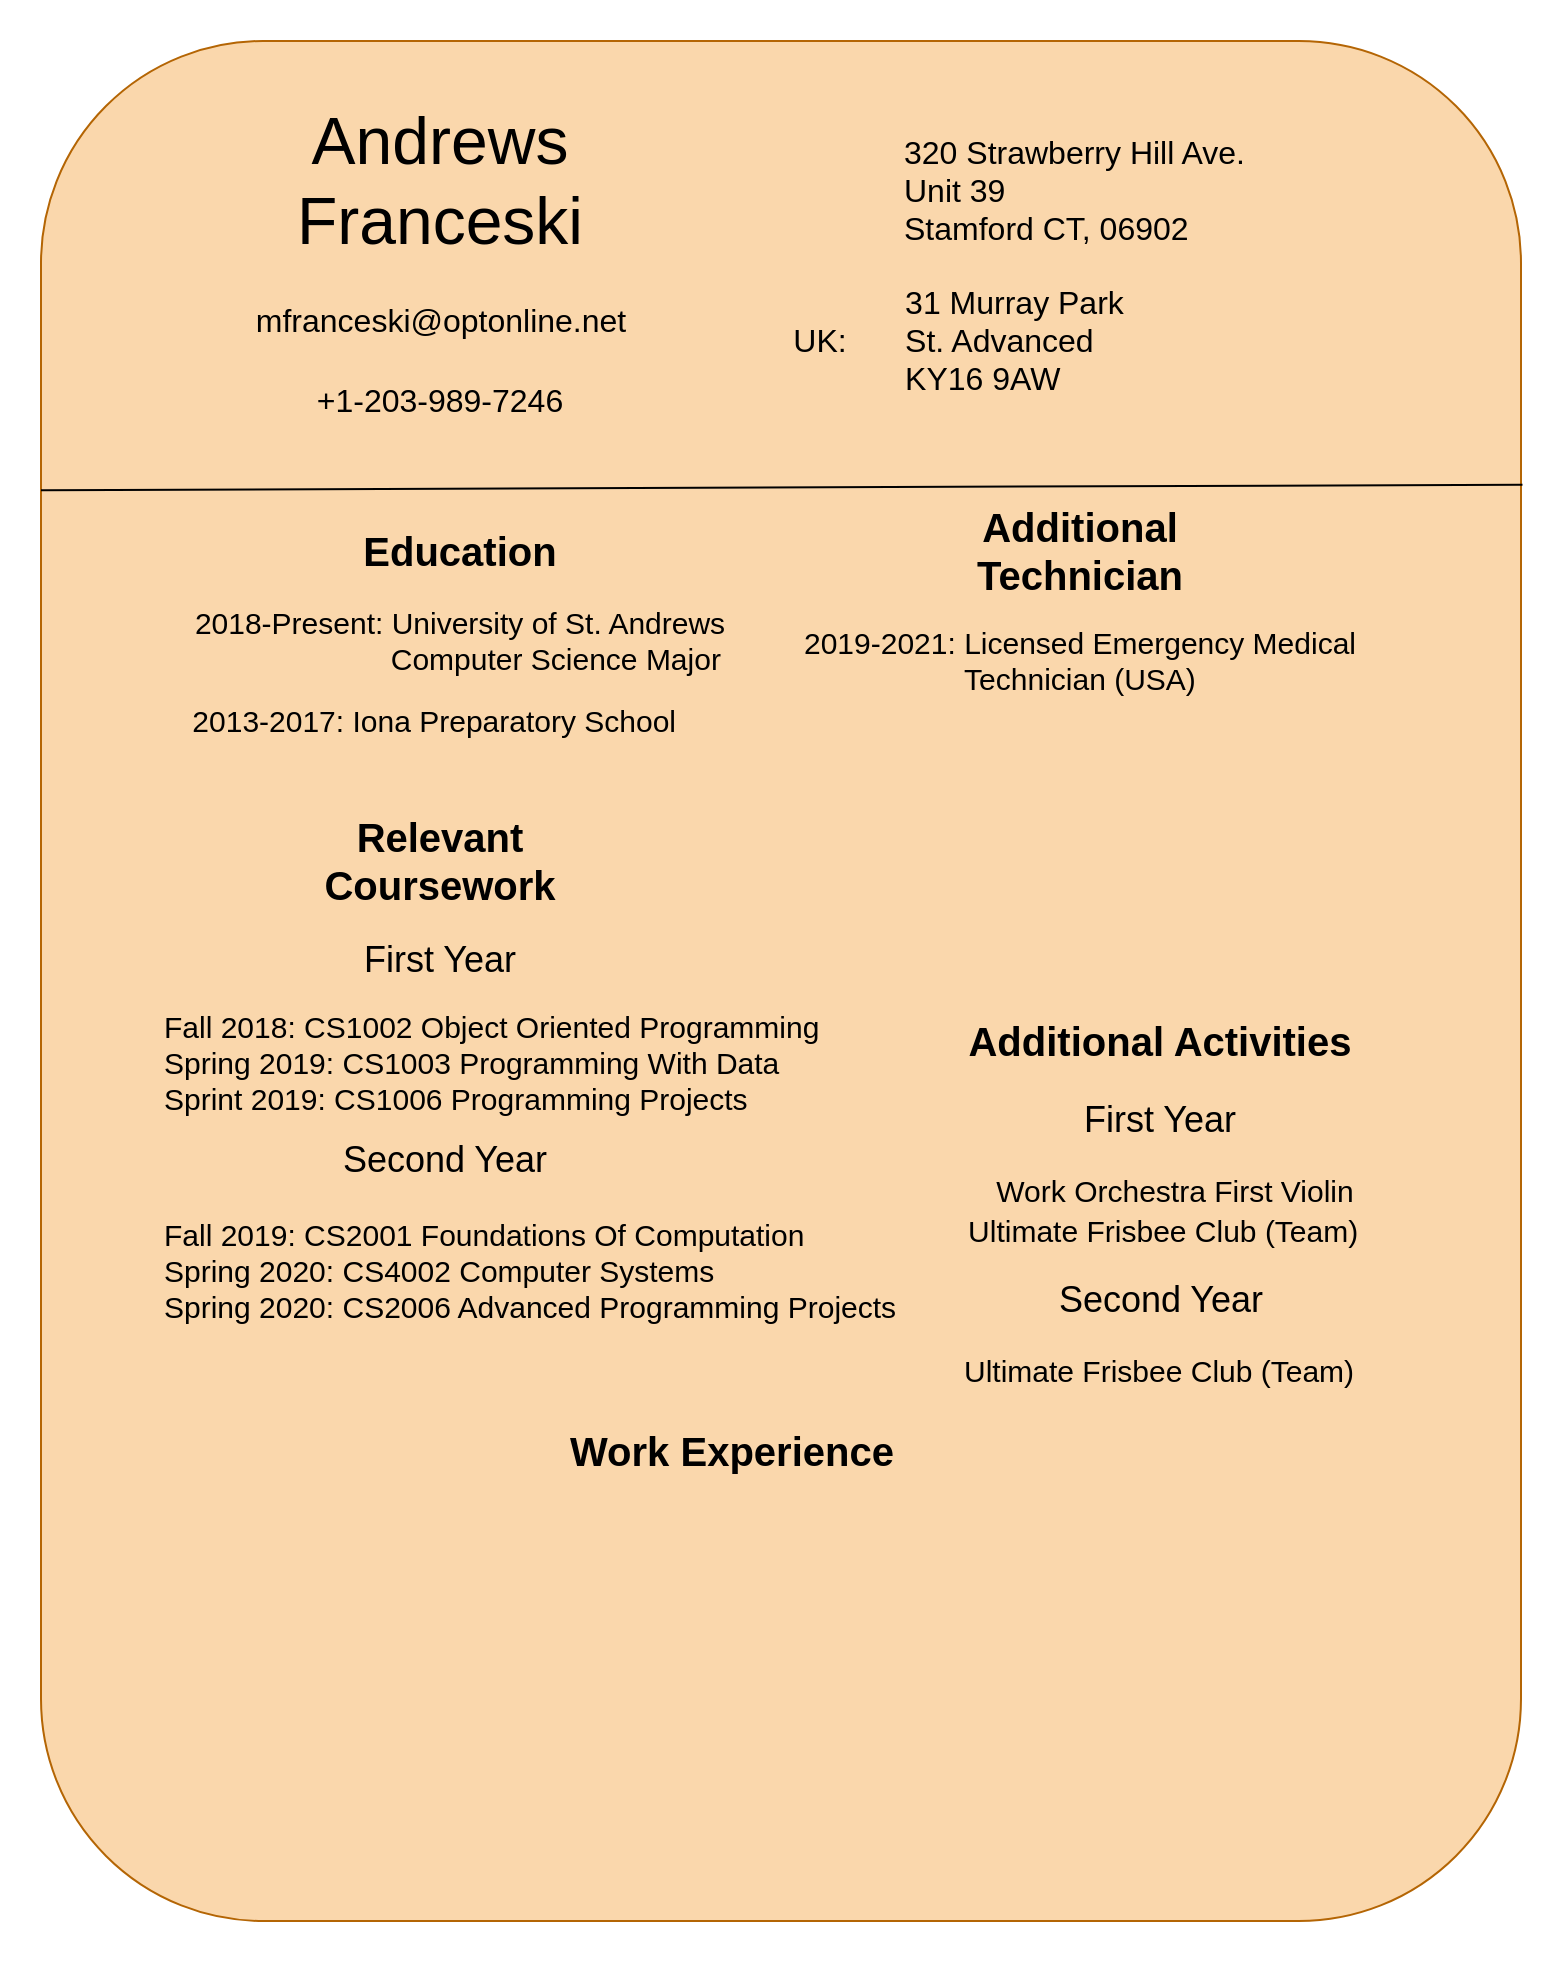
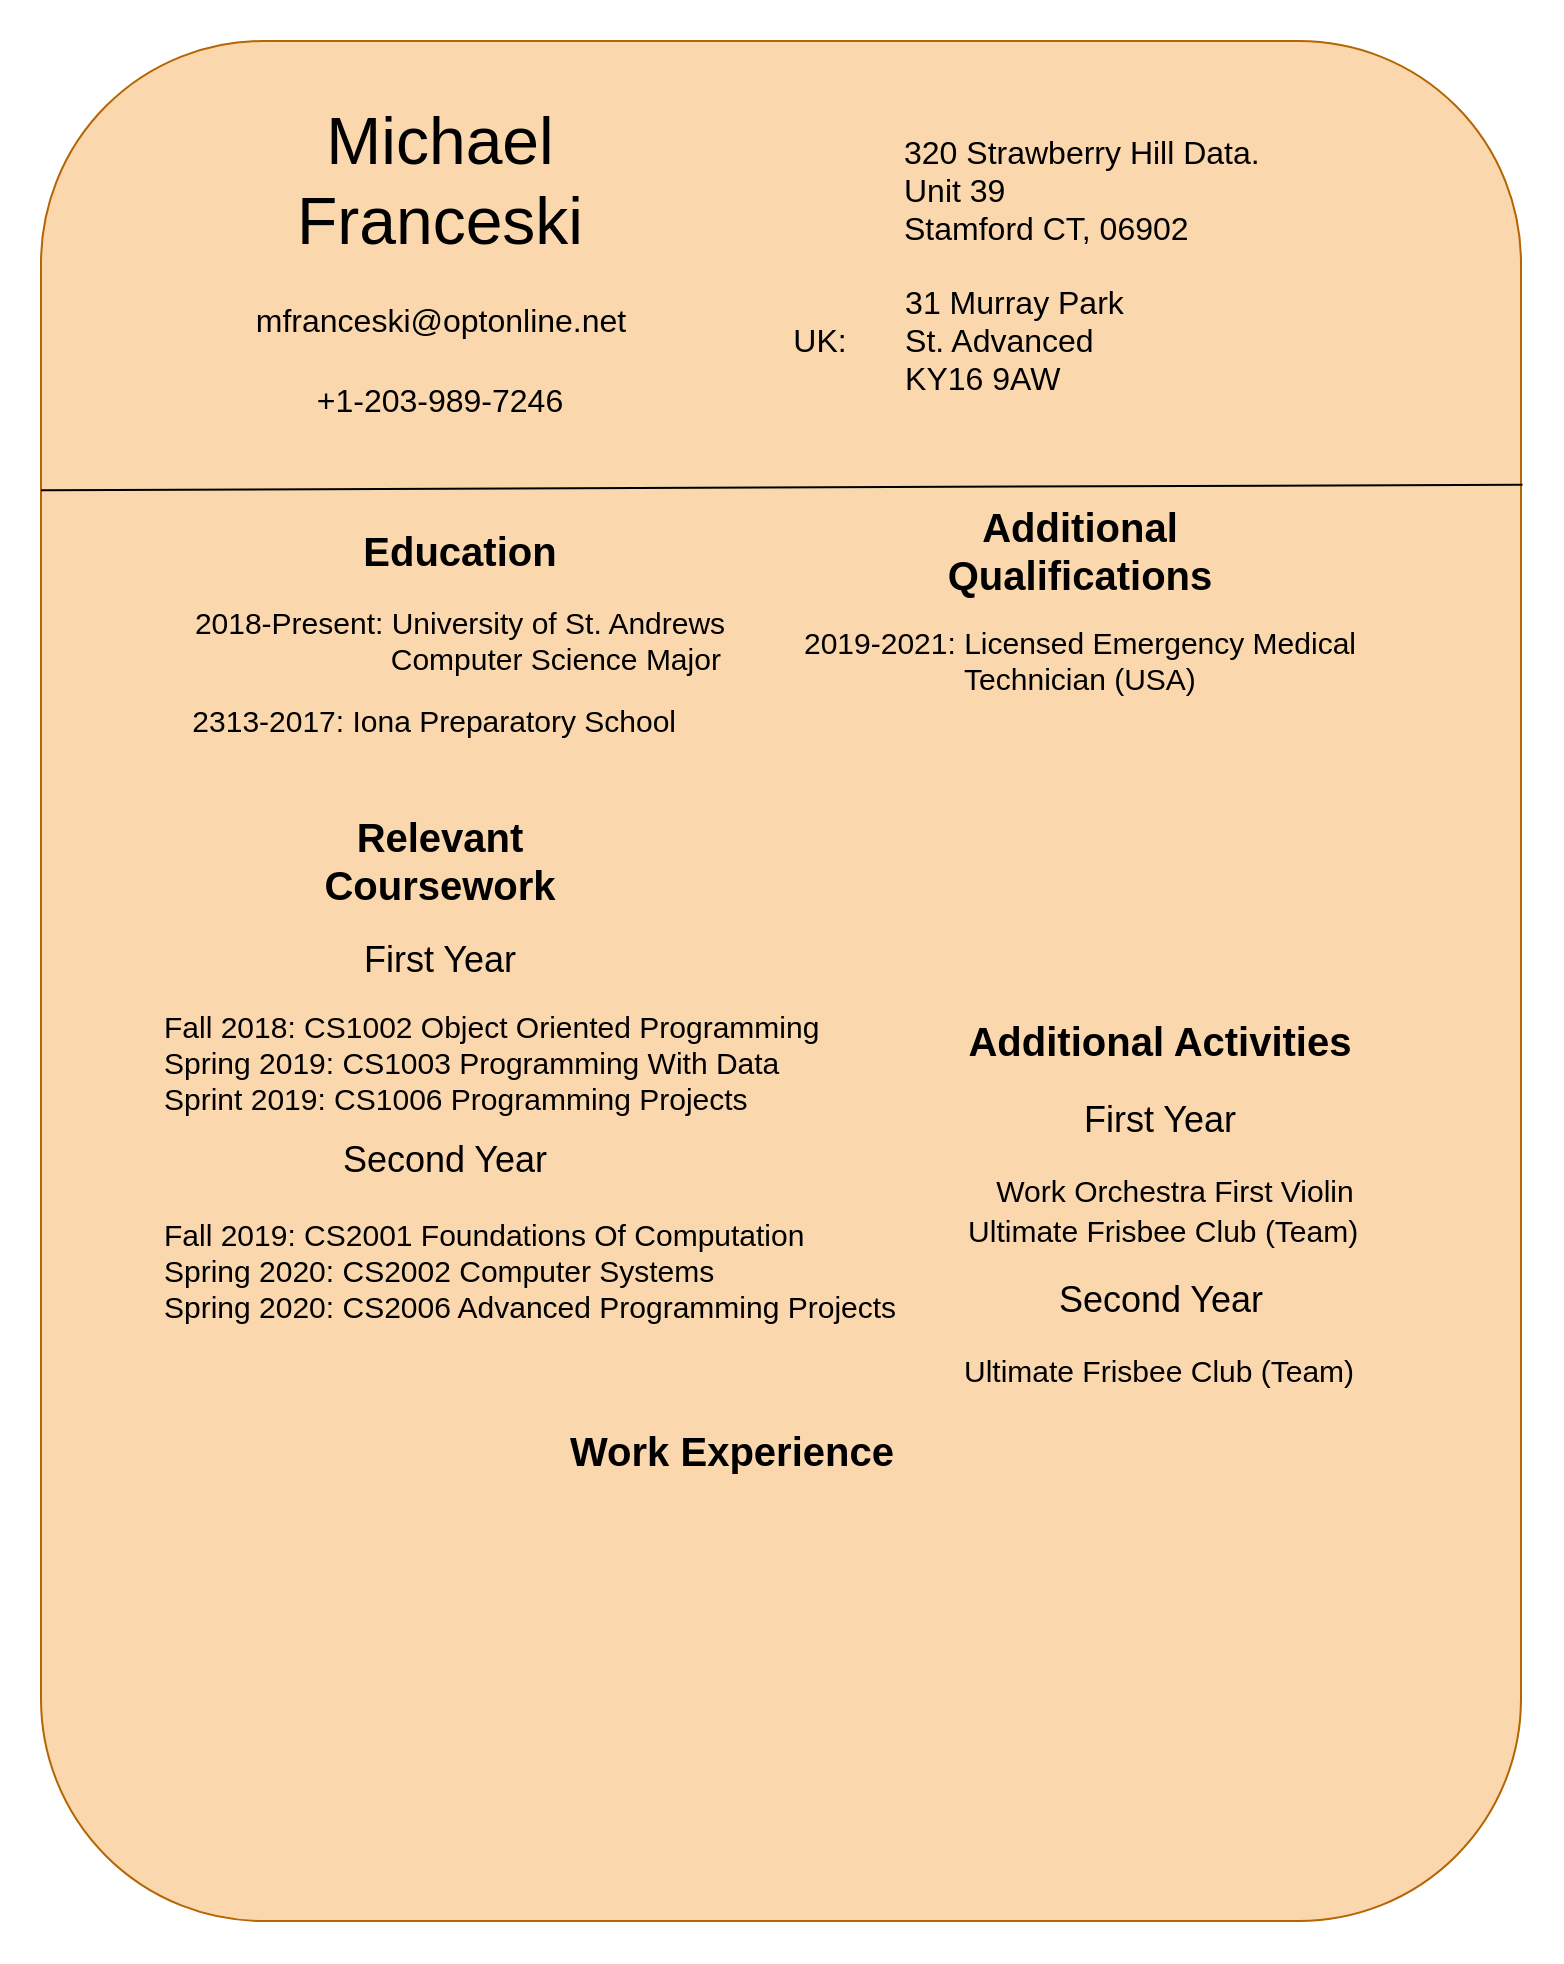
node "Andrews Franceski": label "Andrews Franceski" -> "Michael Franceski"
node "320 Strawberry Hill Ave. Unit 39 Stamford CT, 06902": label "320 Strawberry Hill Ave. Unit 39 Stamford CT, 06902" -> "320 Strawberry Hill Data. Unit 39 Stamford CT, 06902"
node "Additional Technician": label "Additional Technician" -> "Additional Qualifications"
node "2013-2017: Iona Preparatory School": label "2013-2017: Iona Preparatory School" -> "2313-2017: Iona Preparatory School"
node "Fall 2019: CS2001 Foundations Of Computation Spring 2020: CS4002 Computer Systems Spring 2020: CS2006 Advanced Programming Projects": label "Fall 2019: CS2001 Foundations Of Computation Spring 2020: CS4002 Computer Systems Spring 2020: CS2006 Advanced Programming Projects" -> "Fall 2019: CS2001 Foundations Of Computation Spring 2020: CS2002 Computer Systems Spring 2020: CS2006 Advanced Programming Projects"
